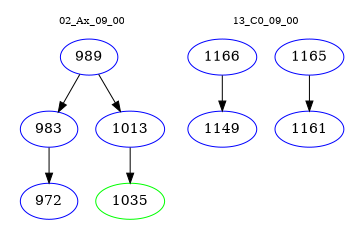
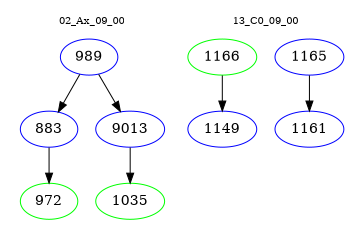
node "1166": color blue -> green
node "983": label "983" -> "883"
node "1013": label "1013" -> "9013"
node "972": color blue -> green
